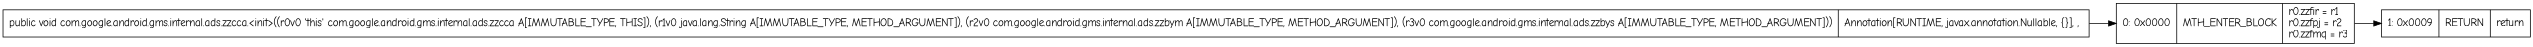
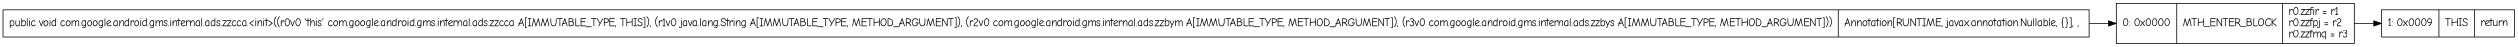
node "1: 0x0009": text "RETURN" -> "THIS"
